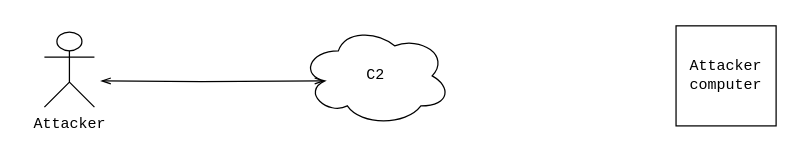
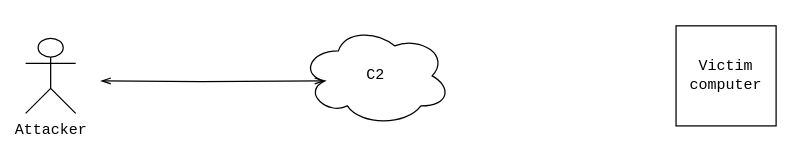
node "Attacker": moved (69, 69) -> (51, 76)
node "Attacker computer": label "Attacker computer" -> "Victim computer"
